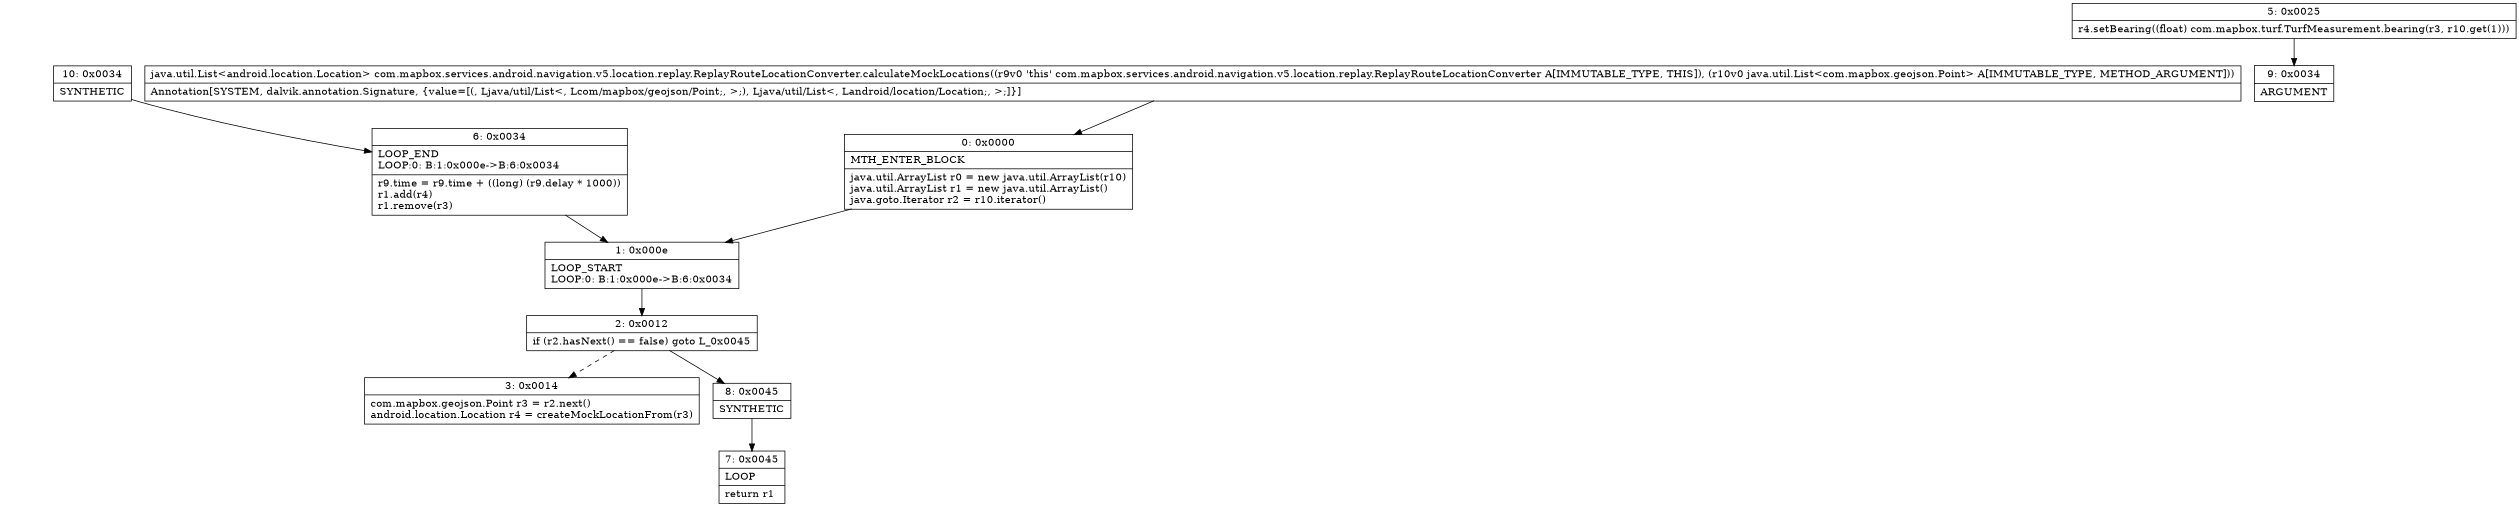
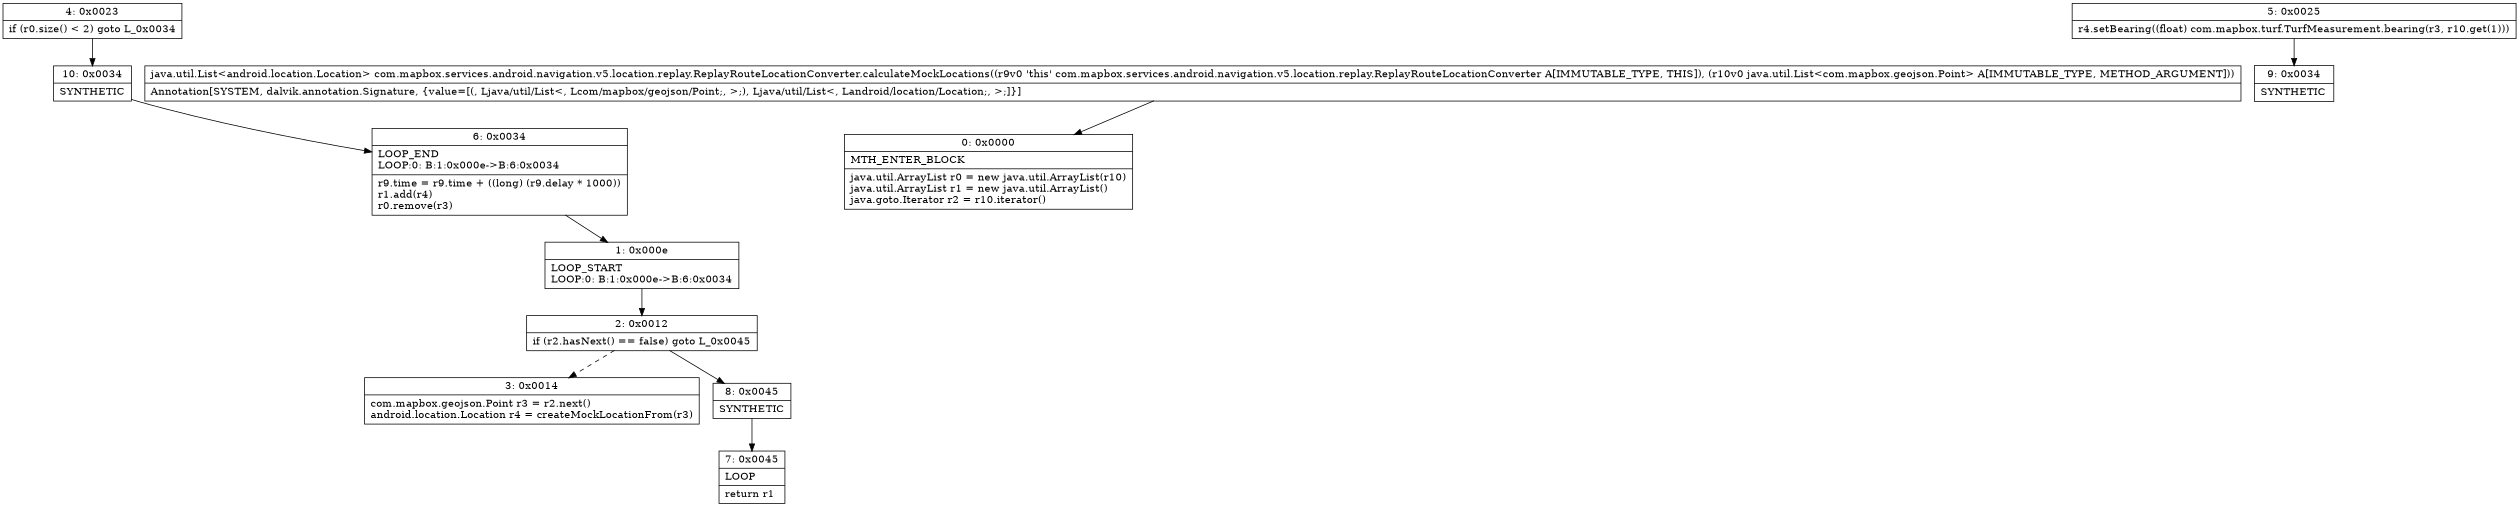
node "4: 0x0023": added
node "9: 0x0034": text "ARGUMENT" -> "SYNTHETIC"
node "6: 0x0034": text "r1.remove(r3)" -> "r0.remove(r3)"
edge "0: 0x0000" -> "1: 0x000e": removed
